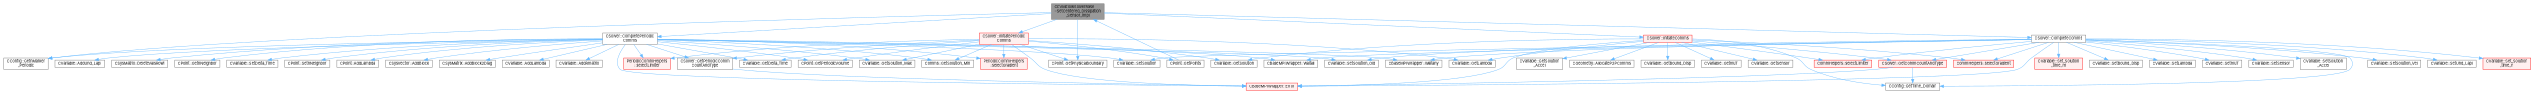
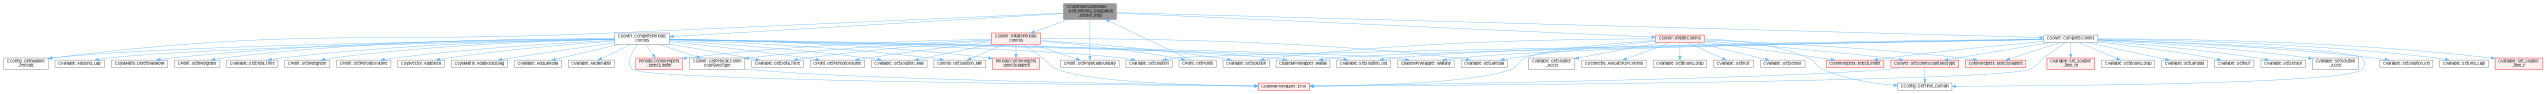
node "CPoint::AddLambda": label "CPoint::AddLambda" -> "CPoint::SetPeriodicVolume"
